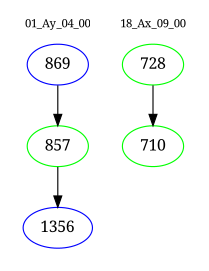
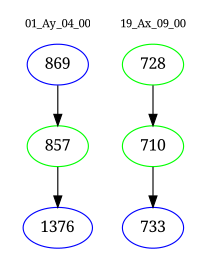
cluster "18_Ax_09_00": label "18_Ax_09_00" -> "19_Ax_09_00"
node "1356": label "1356" -> "1376"
node "733": added
